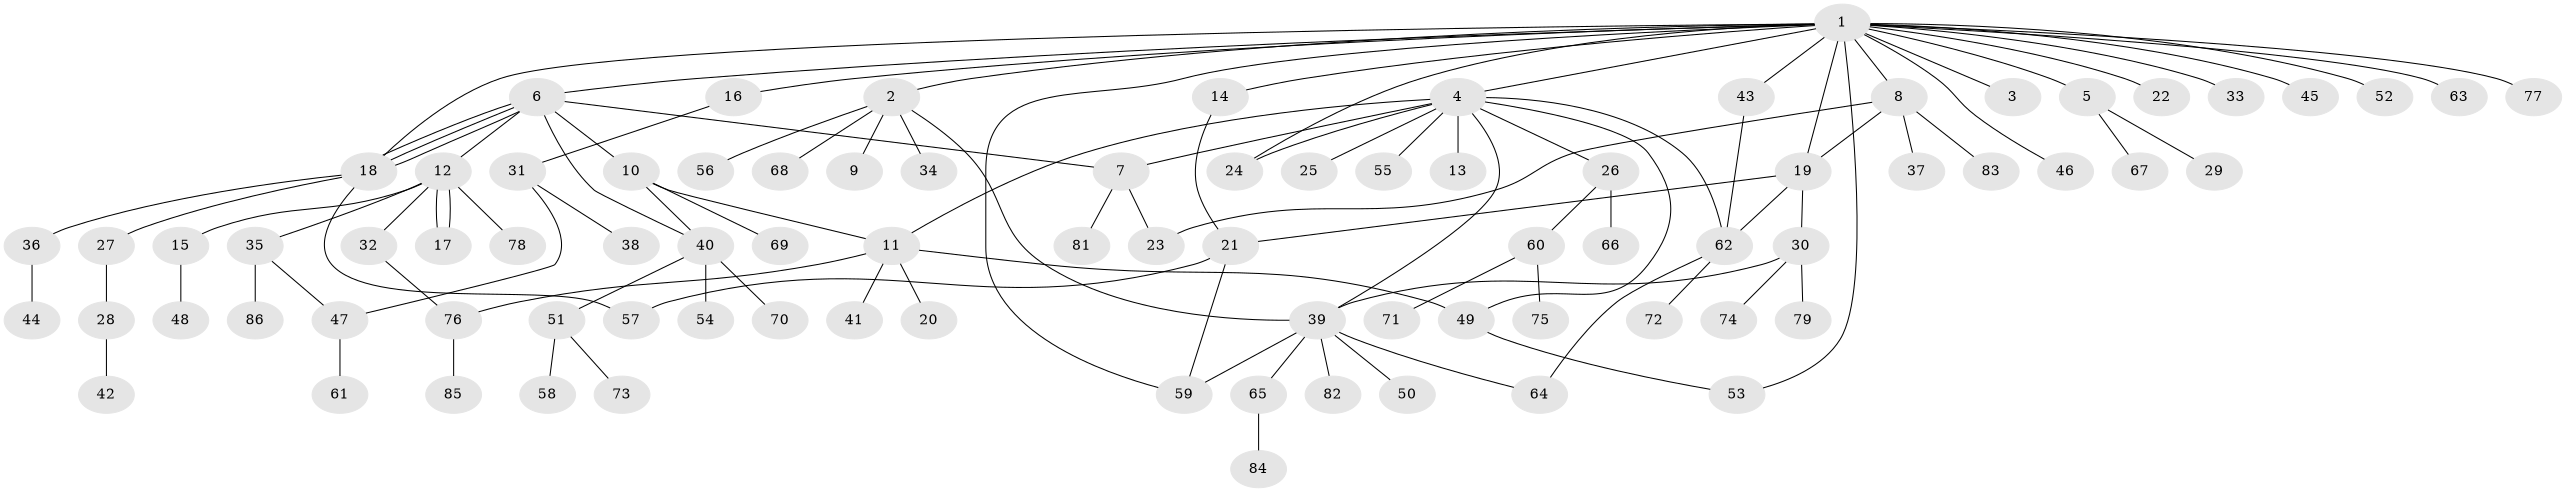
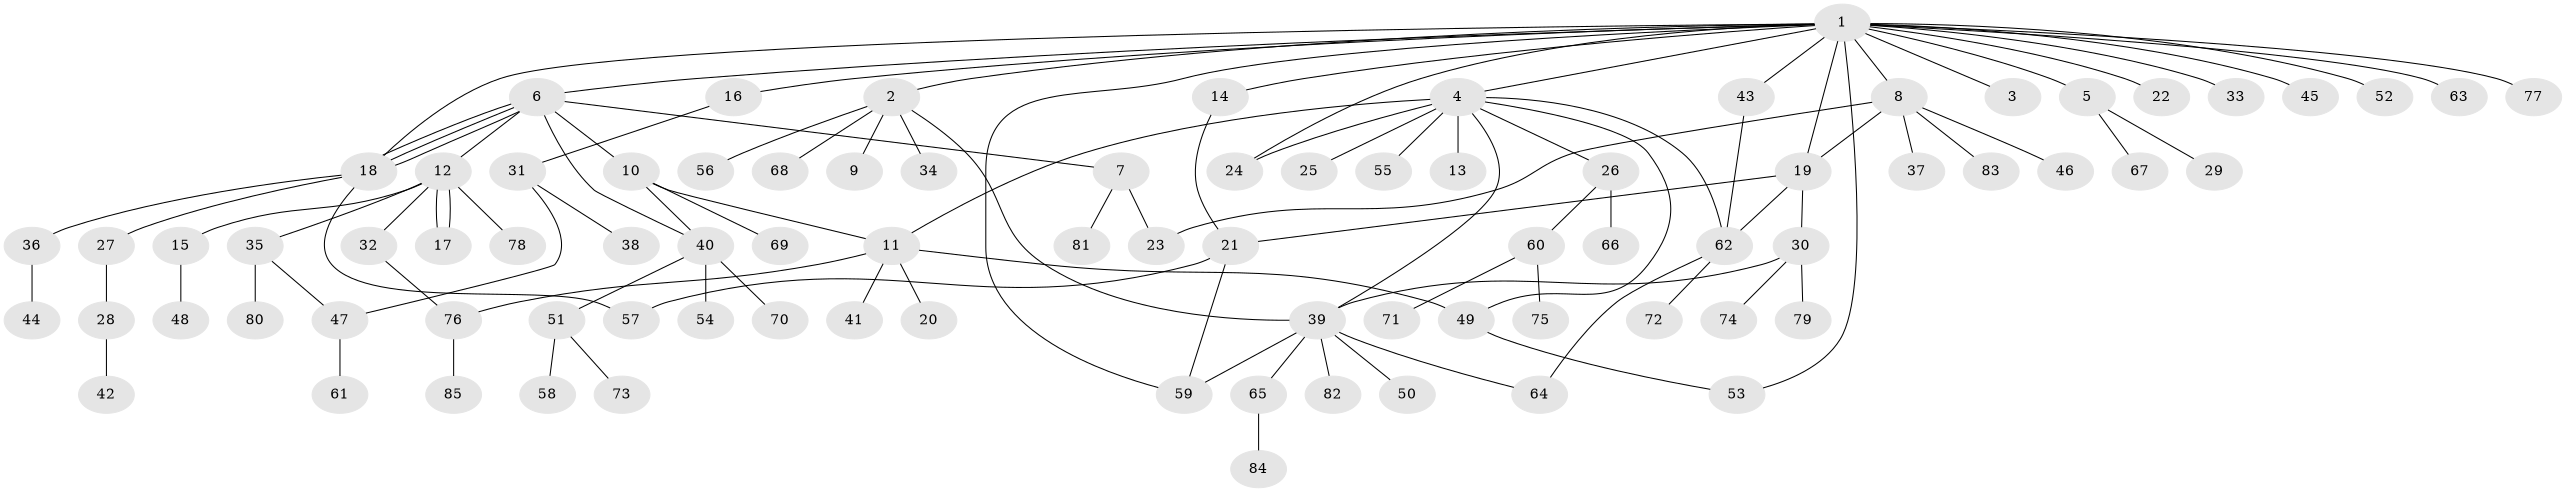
edge "1" -- "46": now "8" -- "46"
edge "4" -- "7": removed
node "86": label "86" -> "80"
